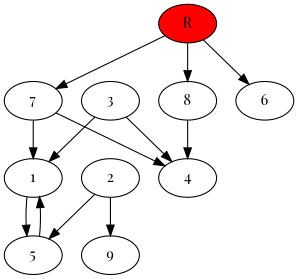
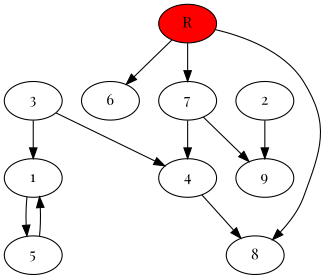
edge "7" -> "1": now "7" -> "9"
edge "8" -> "4": reversed
edge "2" -> "5": removed
